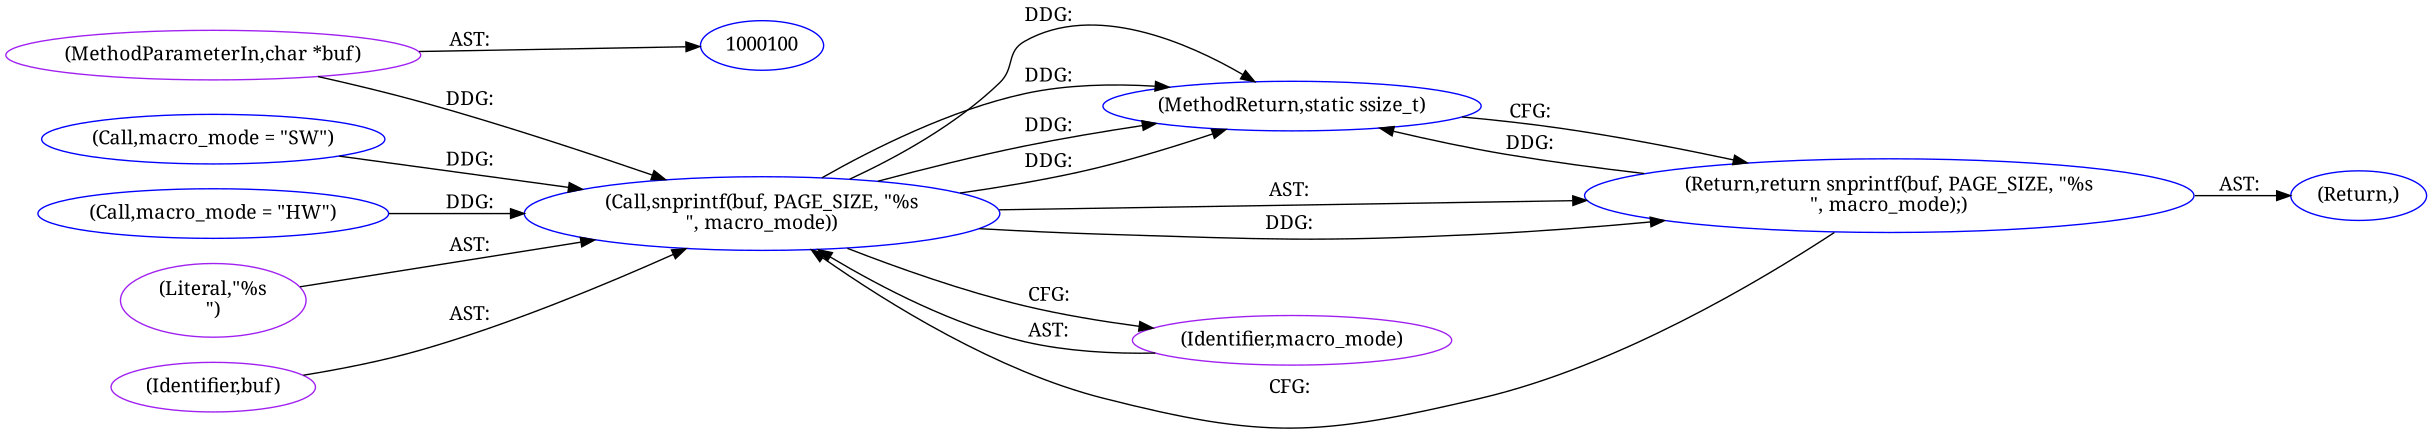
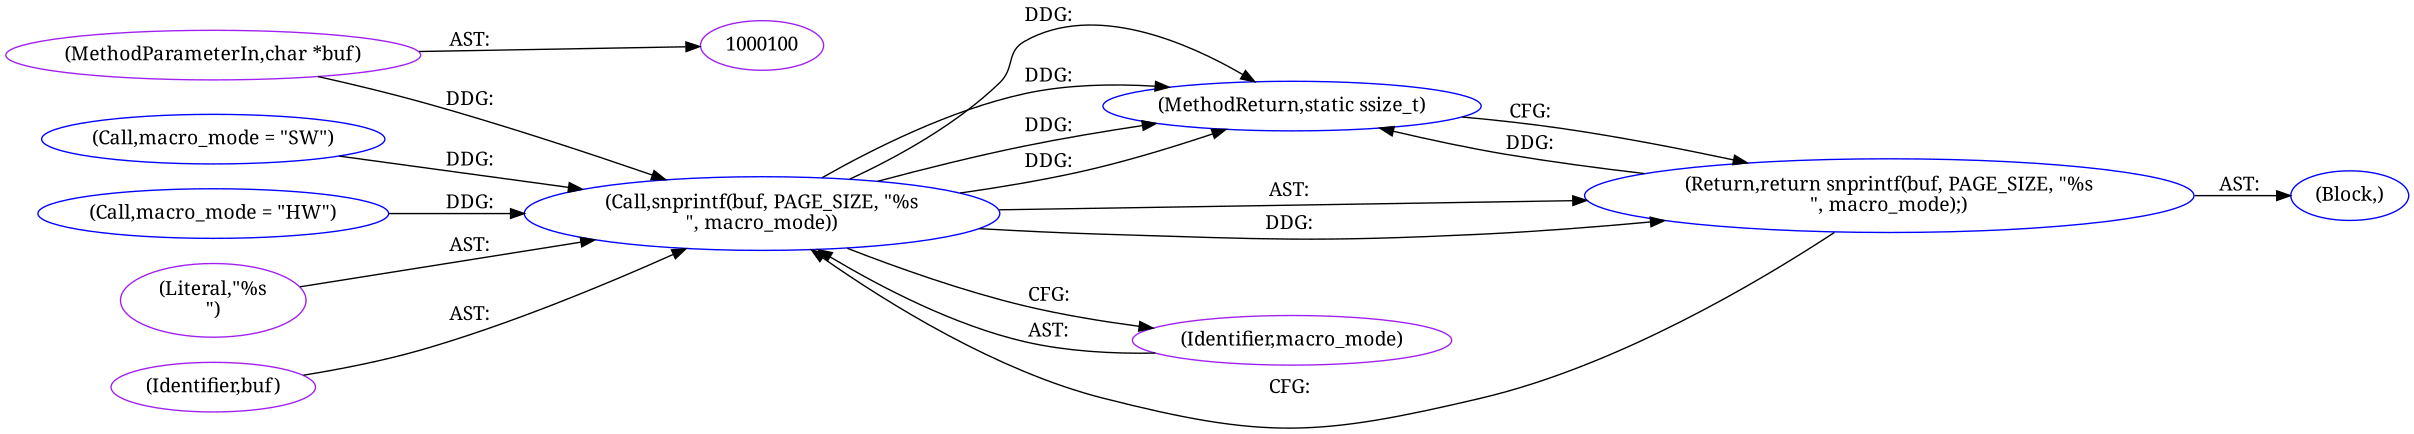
node "1000100": color blue -> purple
node "(Return,)": label "(Return,)" -> "(Block,)"
